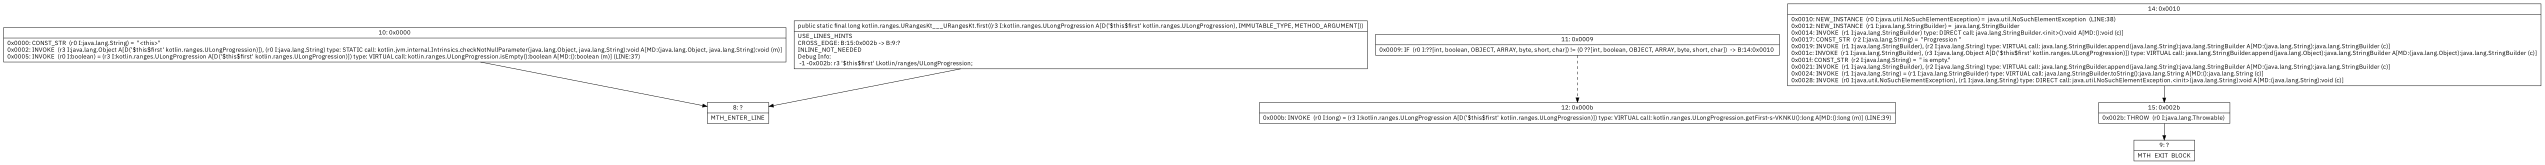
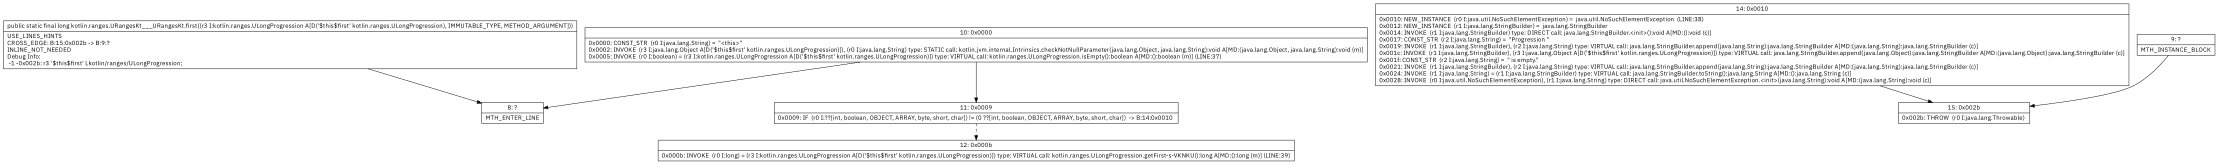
edge "10: 0x0000" -> "11: 0x0009": added
edge "15: 0x002b" -> "9: ?": reversed
node "9: ?": text "MTH_EXIT_BLOCK" -> "MTH_INSTANCE_BLOCK"
